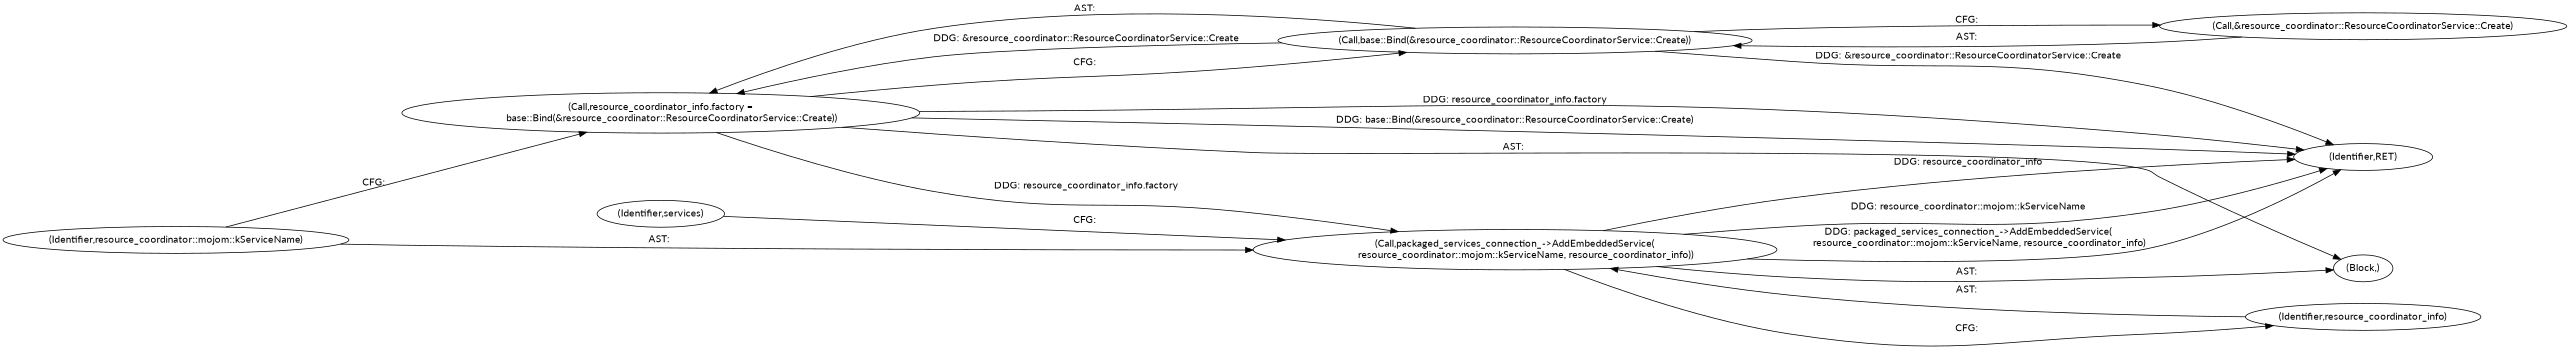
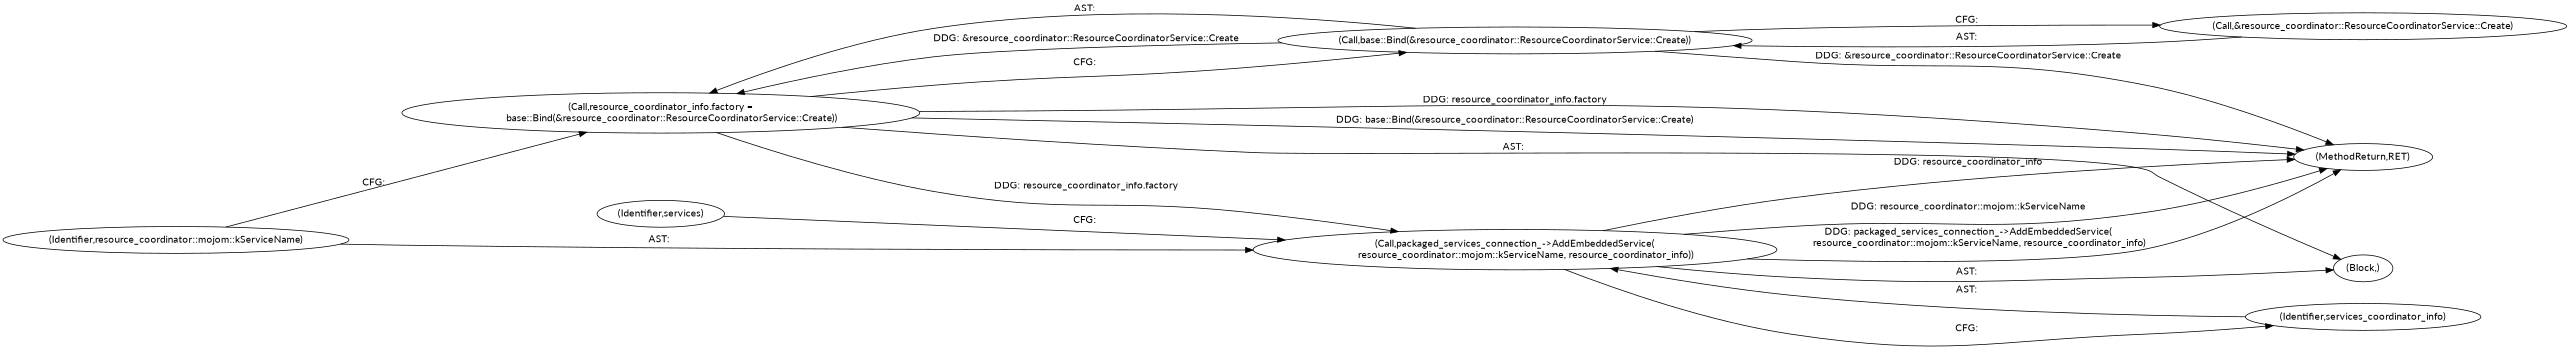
node "(Identifier,RET)": label "(Identifier,RET)" -> "(MethodReturn,RET)"
node "(Identifier,resource_coordinator_info)": label "(Identifier,resource_coordinator_info)" -> "(Identifier,services_coordinator_info)"
